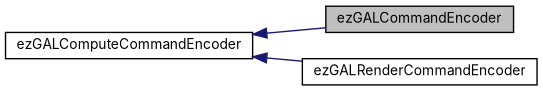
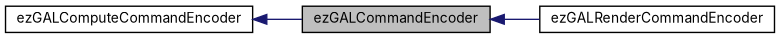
edge "ezGALRenderCommandEncoder" -> "ezGALComputeCommandEncoder": now "ezGALRenderCommandEncoder" -> "ezGALCommandEncoder"
